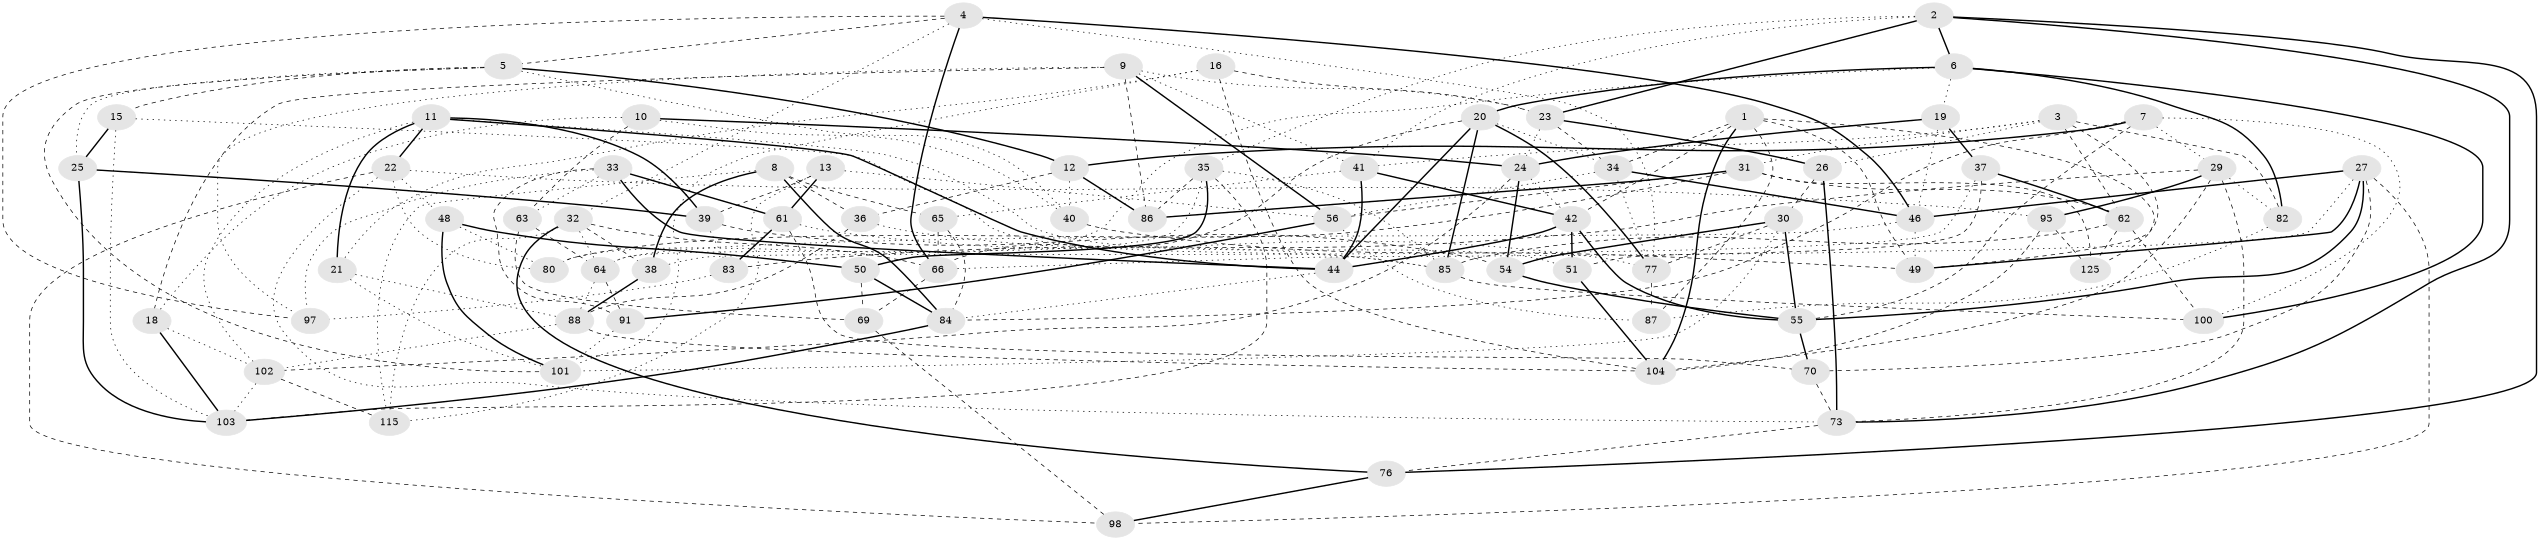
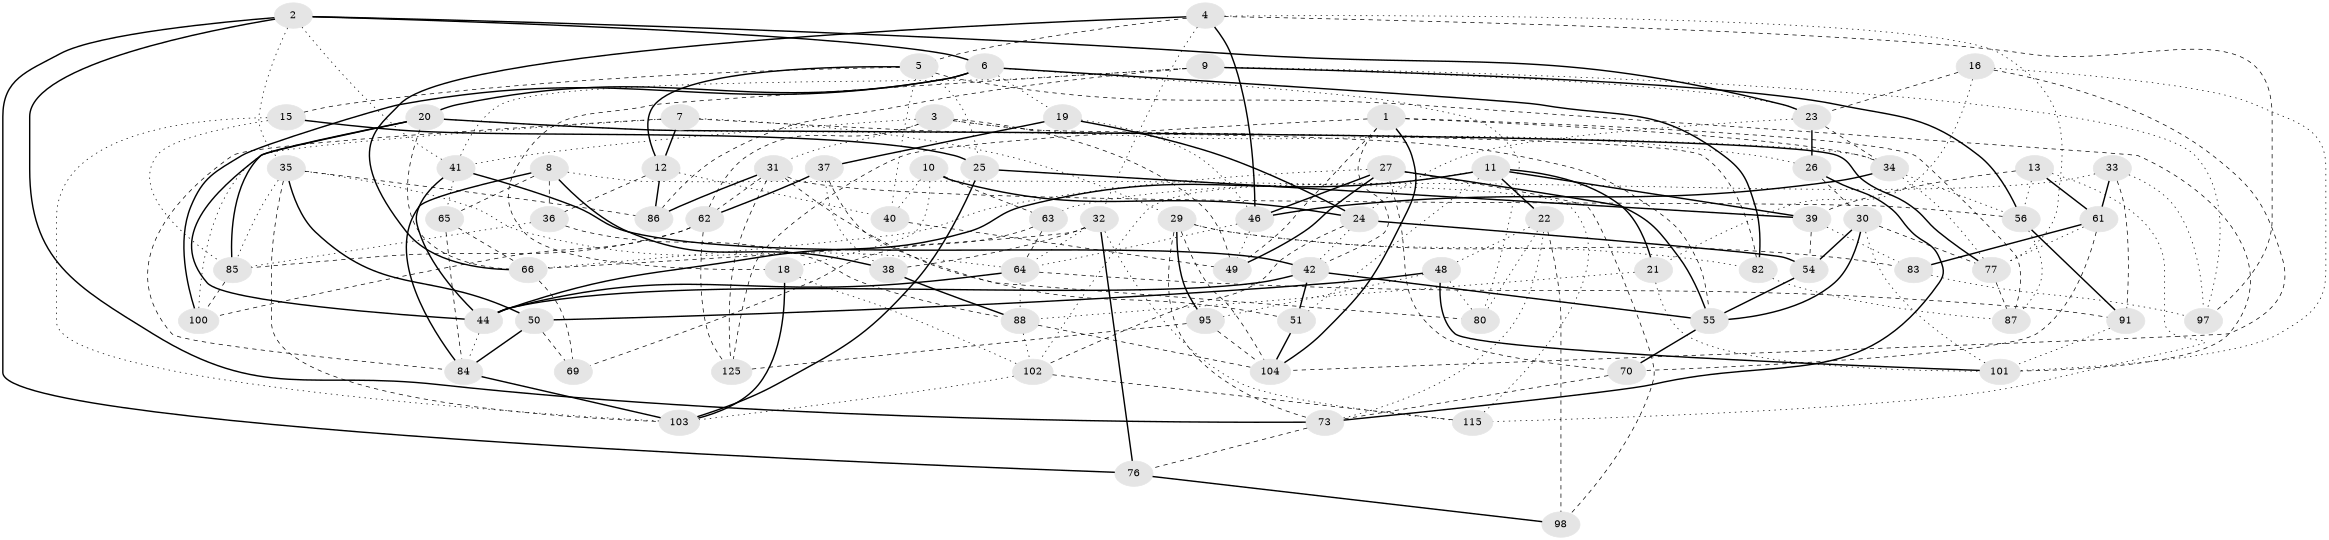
edge "22" -- "95": now "48" -- "95"
edge "33" -- "44": now "64" -- "44"
edge "69" -- "98": removed
